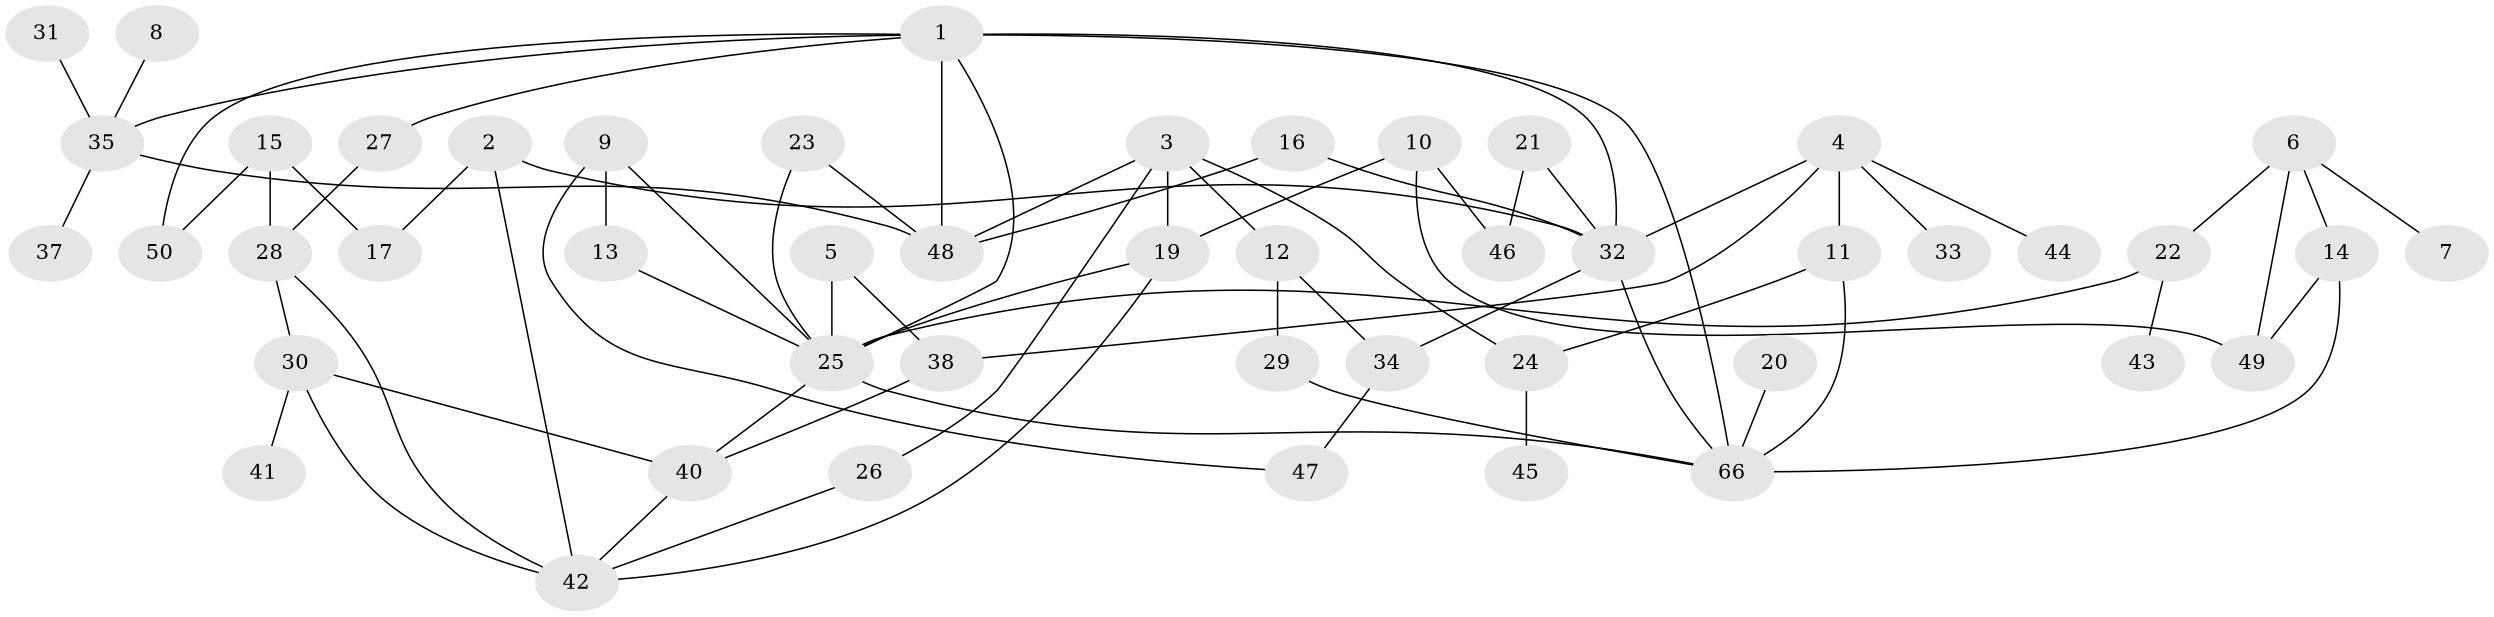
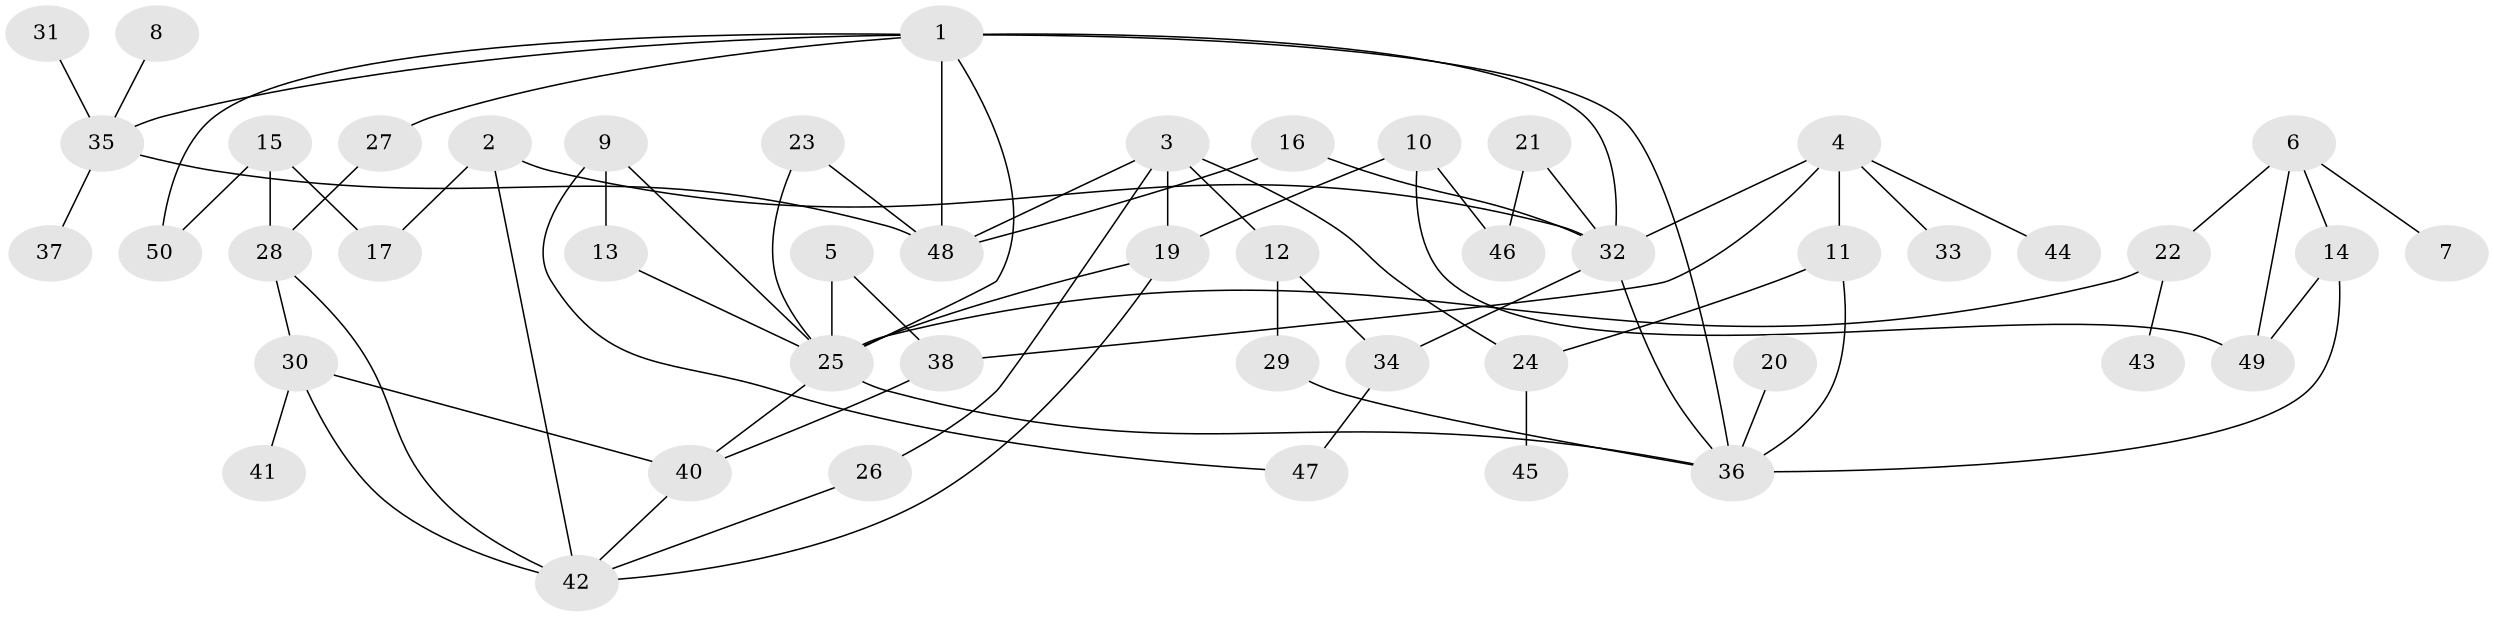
node "66": label "66" -> "36"
